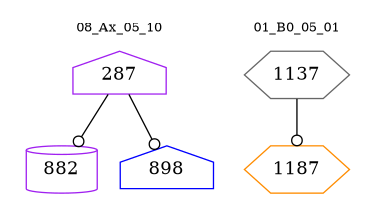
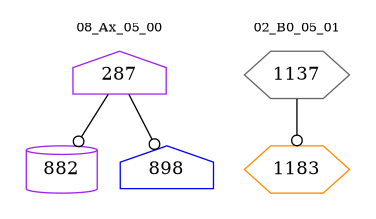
cluster "08_Ax_05_10": label "08_Ax_05_10" -> "08_Ax_05_00"
cluster "01_B0_05_01": label "01_B0_05_01" -> "02_B0_05_01"
node "1187": label "1187" -> "1183"
